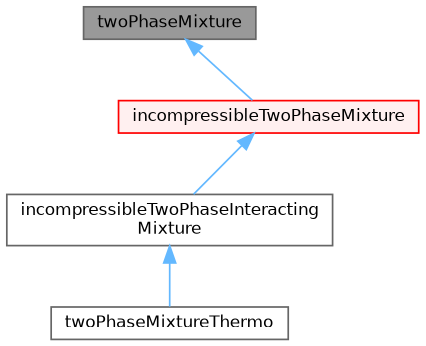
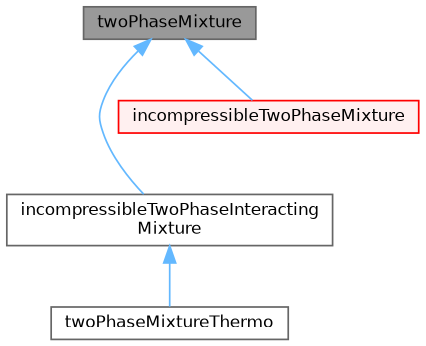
edge "incompressibleTwoPhaseInteracting Mixture" -> "incompressibleTwoPhaseMixture": now "incompressibleTwoPhaseInteracting Mixture" -> "twoPhaseMixture"
